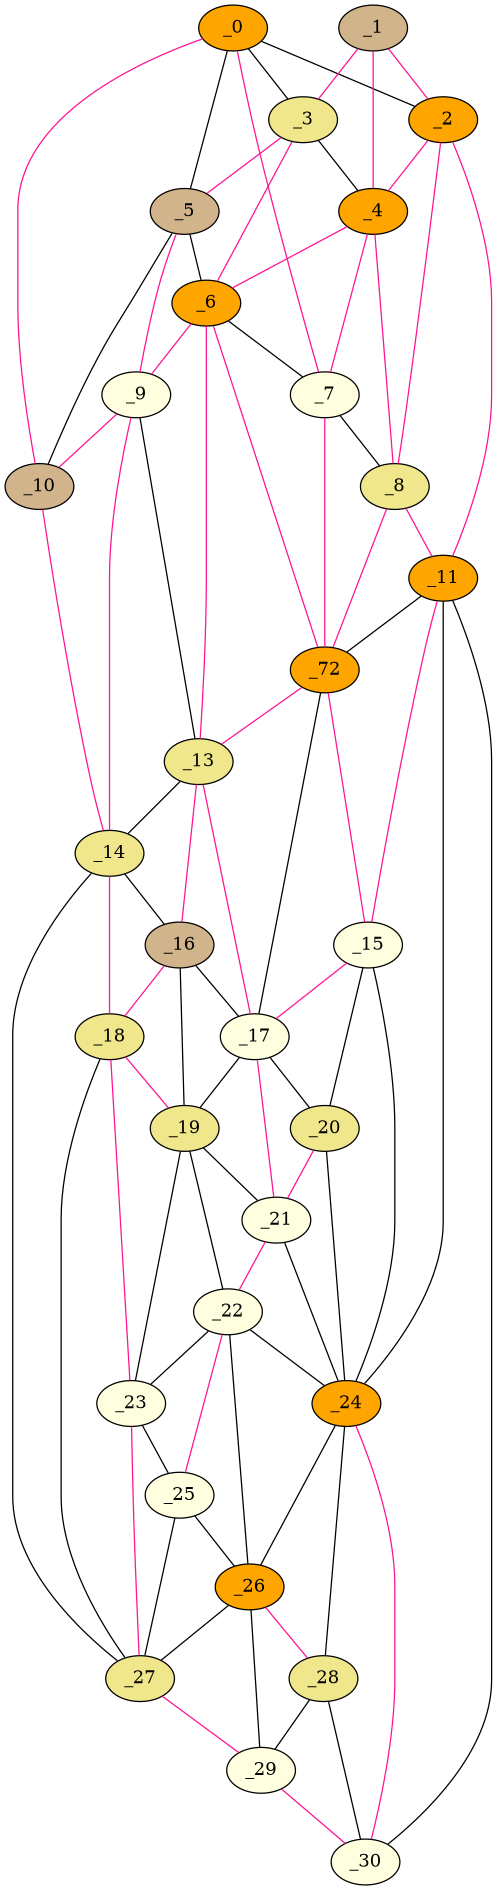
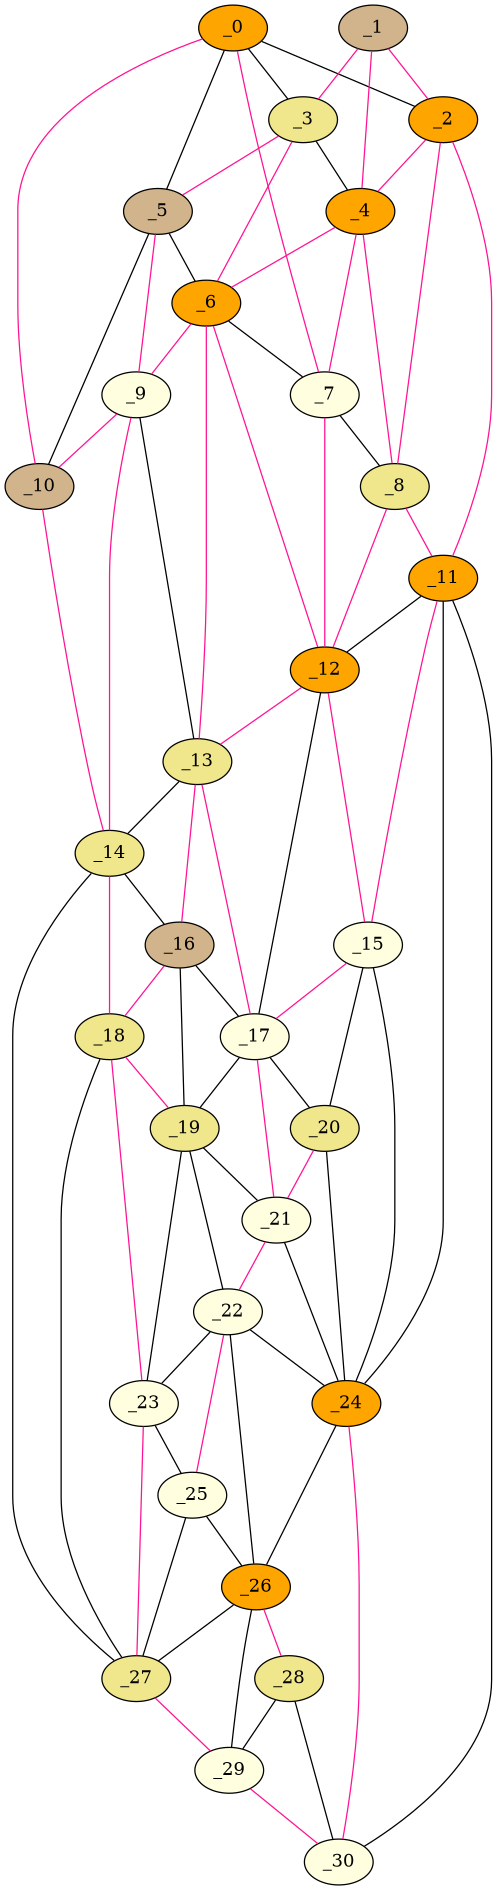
node "_72": label "_72" -> "_12"
edge "_24" -- "_28": removed
